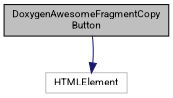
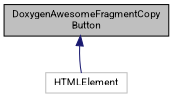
edge "DoxygenAwesomeFragmentCopy Button" -> "HTMLElement": reversed
